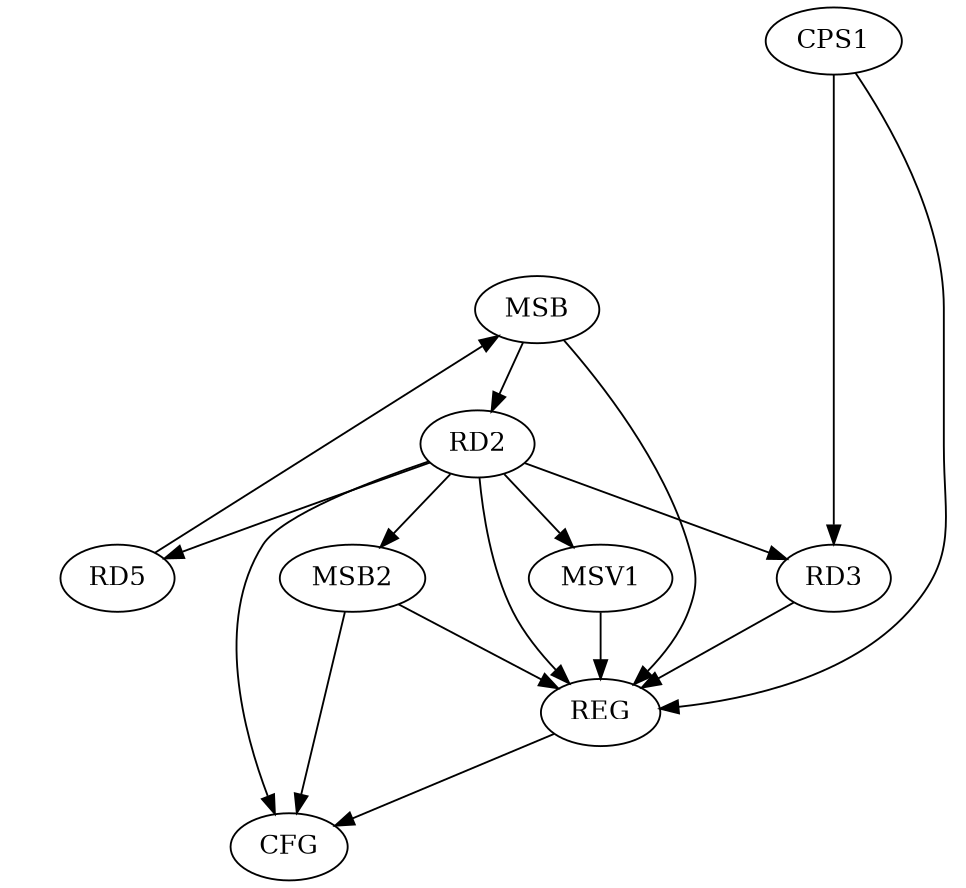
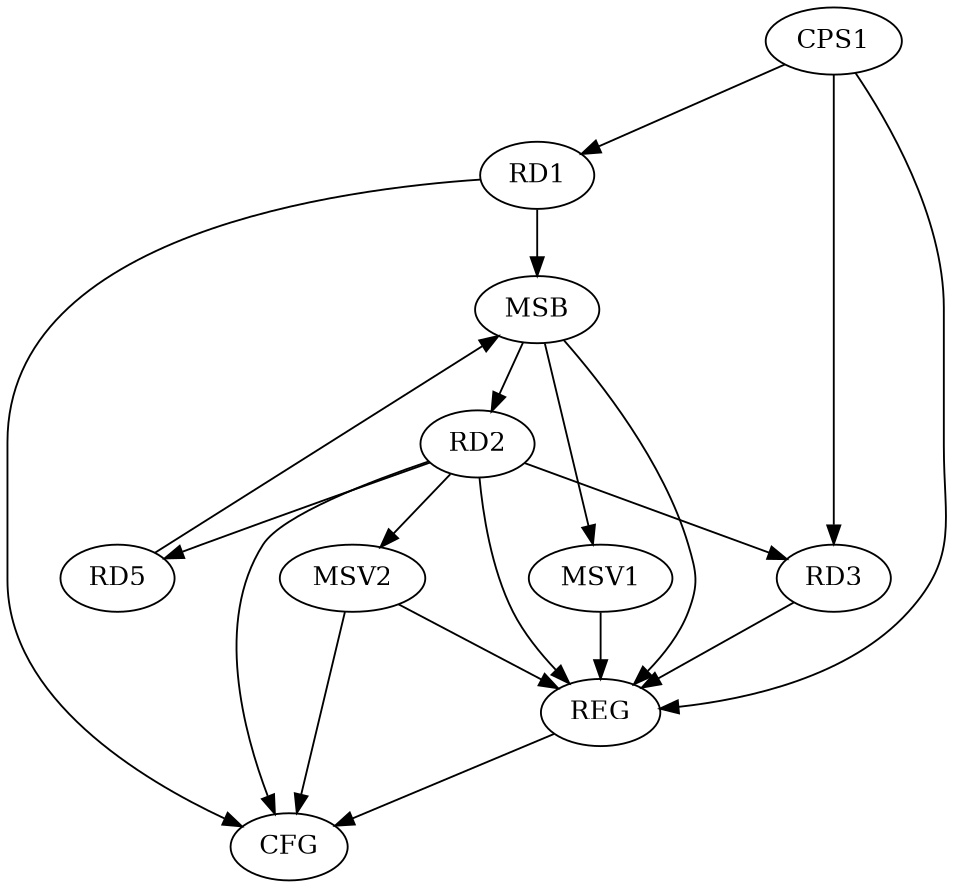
node "RD1": added
edge "RD2" -> "MSV1": now "MSB" -> "MSV1"
node "MSB2": label "MSB2" -> "MSV2"
